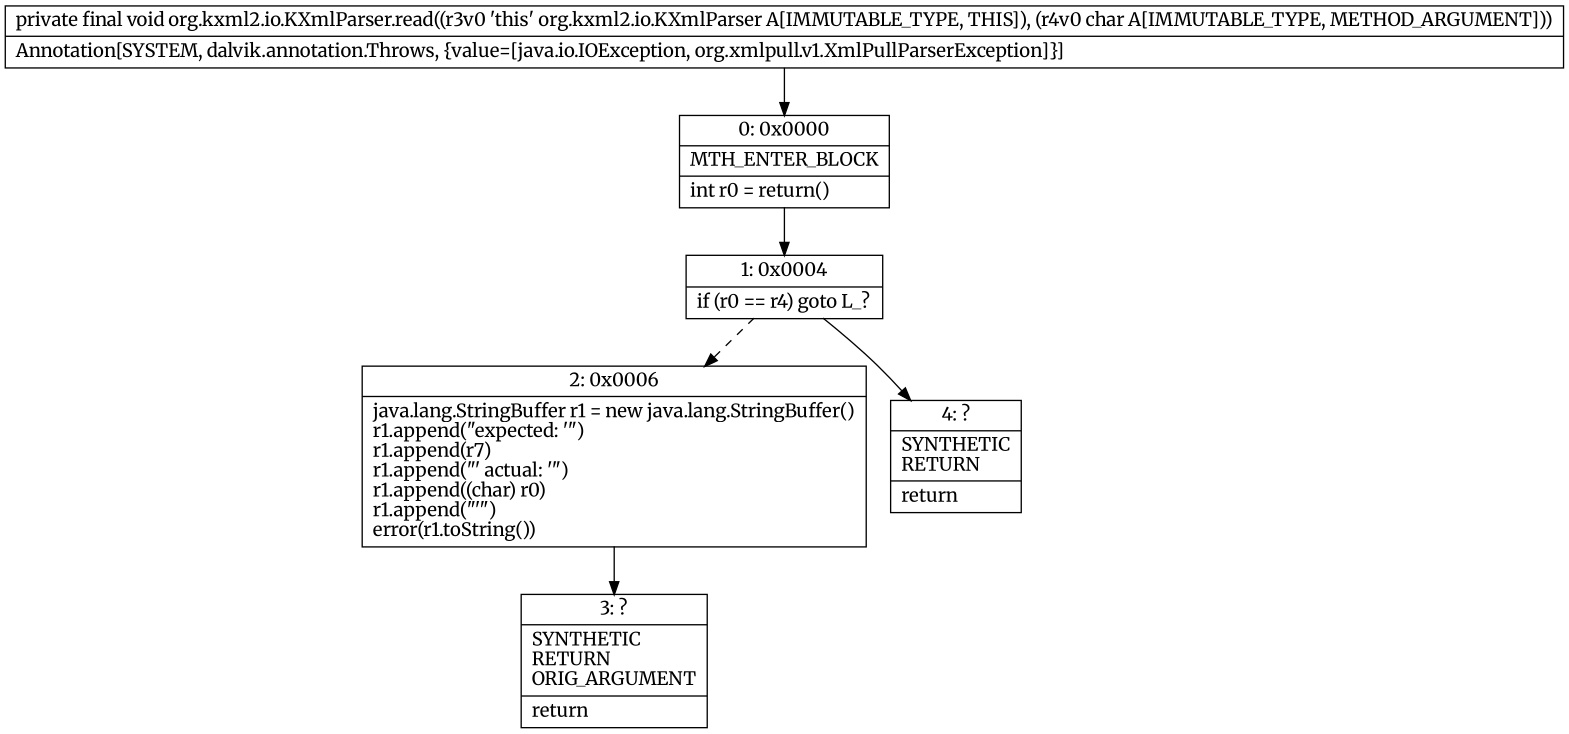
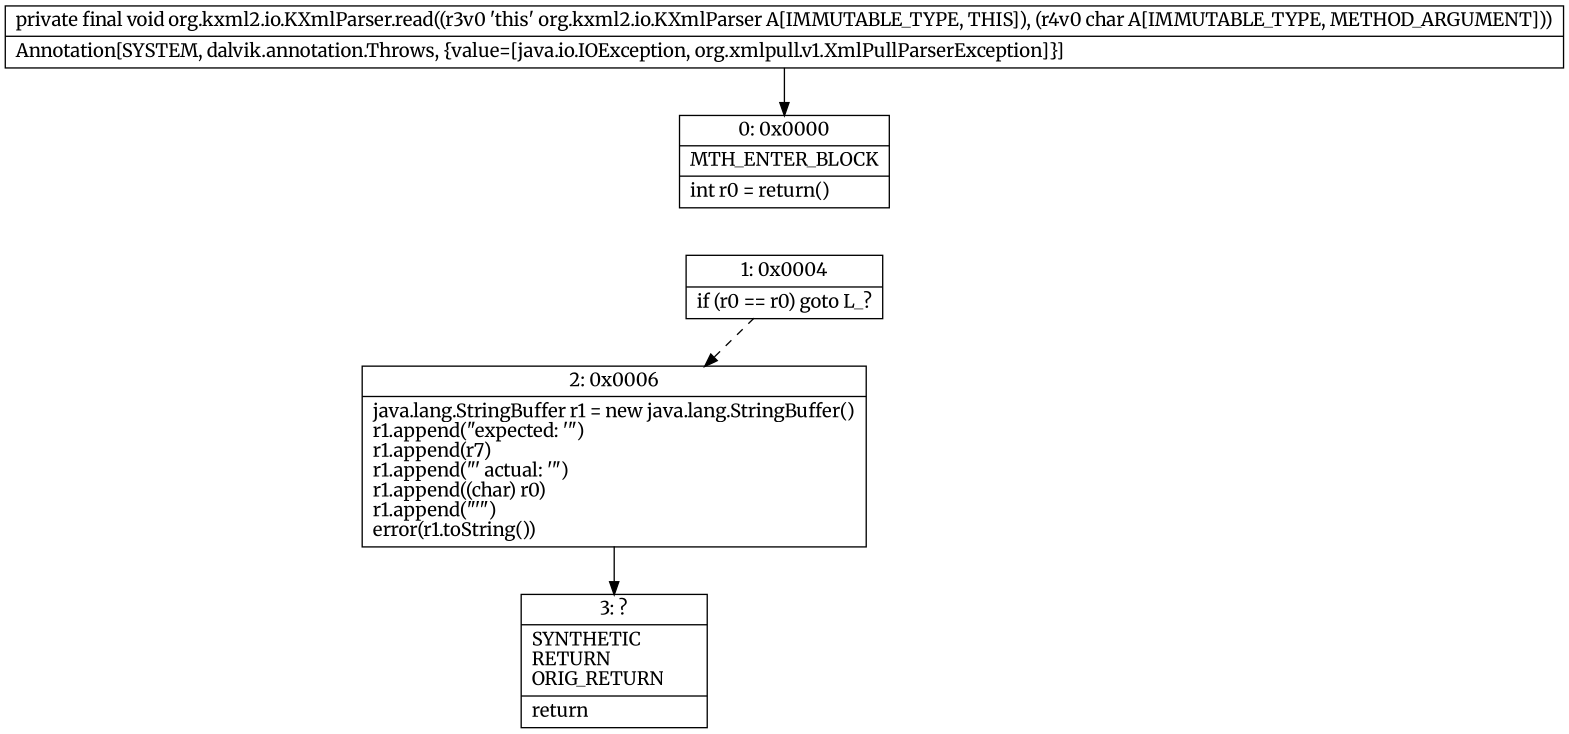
edge "0: 0x0000" -> "1: 0x0004": removed
node "1: 0x0004": text "if (r0 == r4) goto L_?" -> "if (r0 == r0) goto L_?"
node "4: ?": removed
node "3: ?": text "ORIG_ARGUMENT" -> "ORIG_RETURN"
